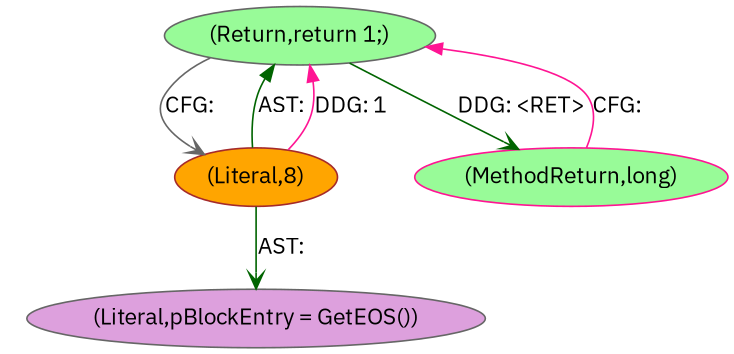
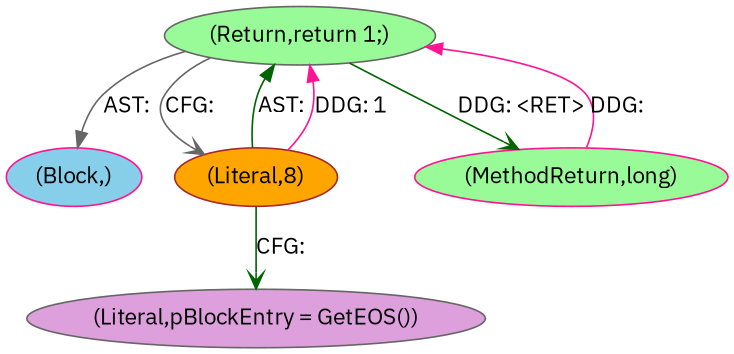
edge "(MethodReturn,long)" -> "(Return,return 1;)": label "CFG: " -> "DDG: "
node "(Block,)": added
edge "(Literal,8)" -> "(Literal,pBlockEntry = GetEOS())": label "AST: " -> "CFG: "
